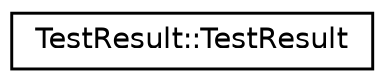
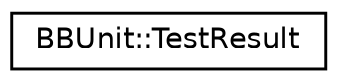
node "TestResult::TestResult": label "TestResult::TestResult" -> "BBUnit::TestResult"
